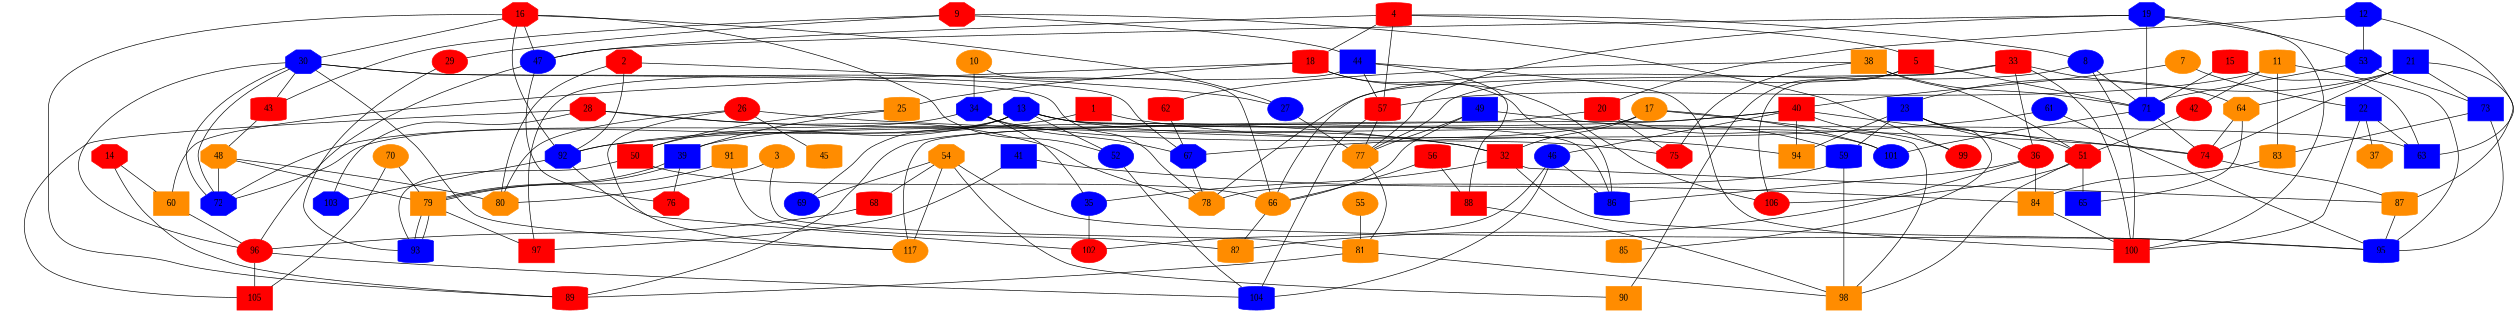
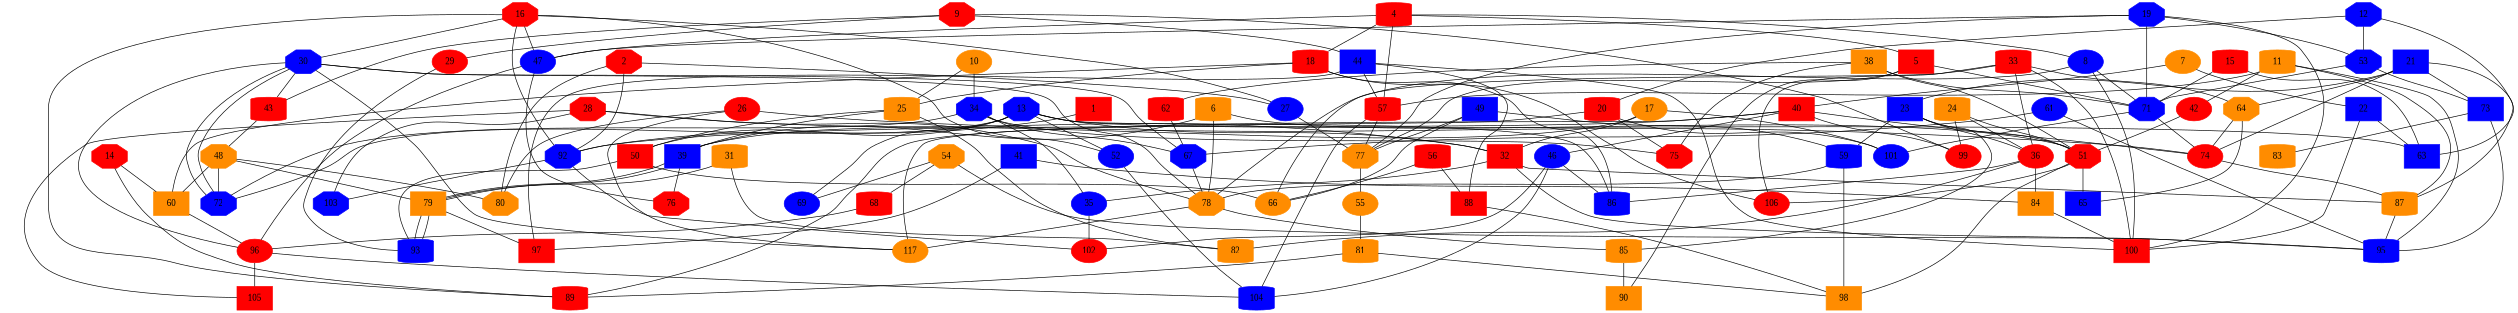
edge "10" -- "66": now "10" -- "25"
node "6": added
node "24": added
edge "11" -- "83": now "11" -- "87"
edge "17" -- "98": removed
node "70": removed
node "91": label "91" -> "31"
node "3": removed
node "45": removed
node "94": removed
node "37": removed
edge "83" -- "84": removed
edge "48" -- "60": added
edge "54" -- "117": now "78" -- "117"
edge "77" -- "81": now "77" -- "55"
edge "66" -- "82": now "25" -- "82"
edge "78" -- "85": added
edge "54" -- "90": now "85" -- "90"
